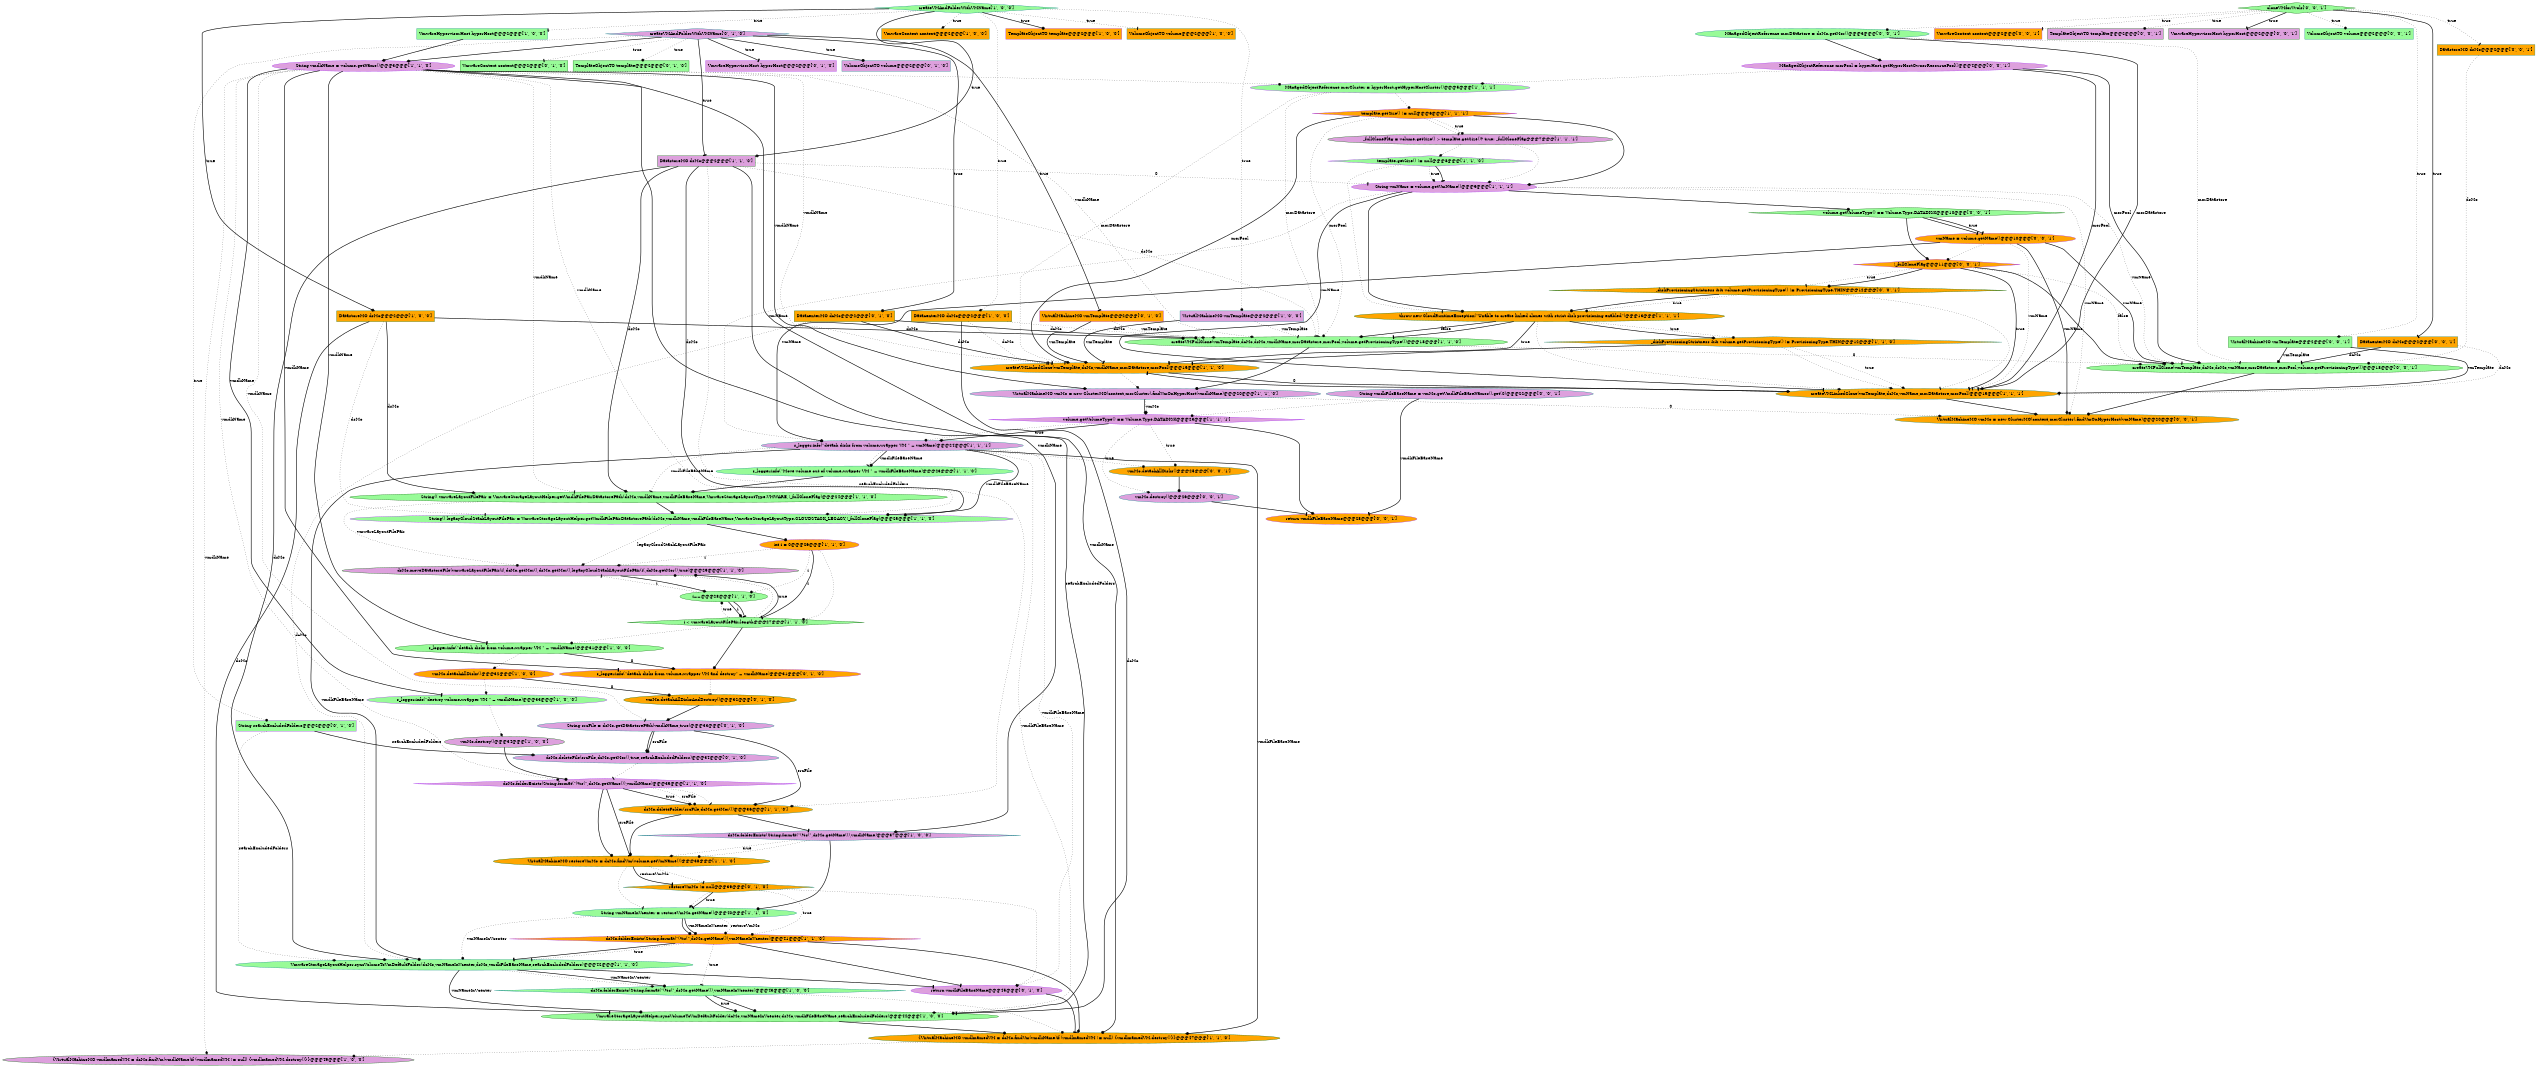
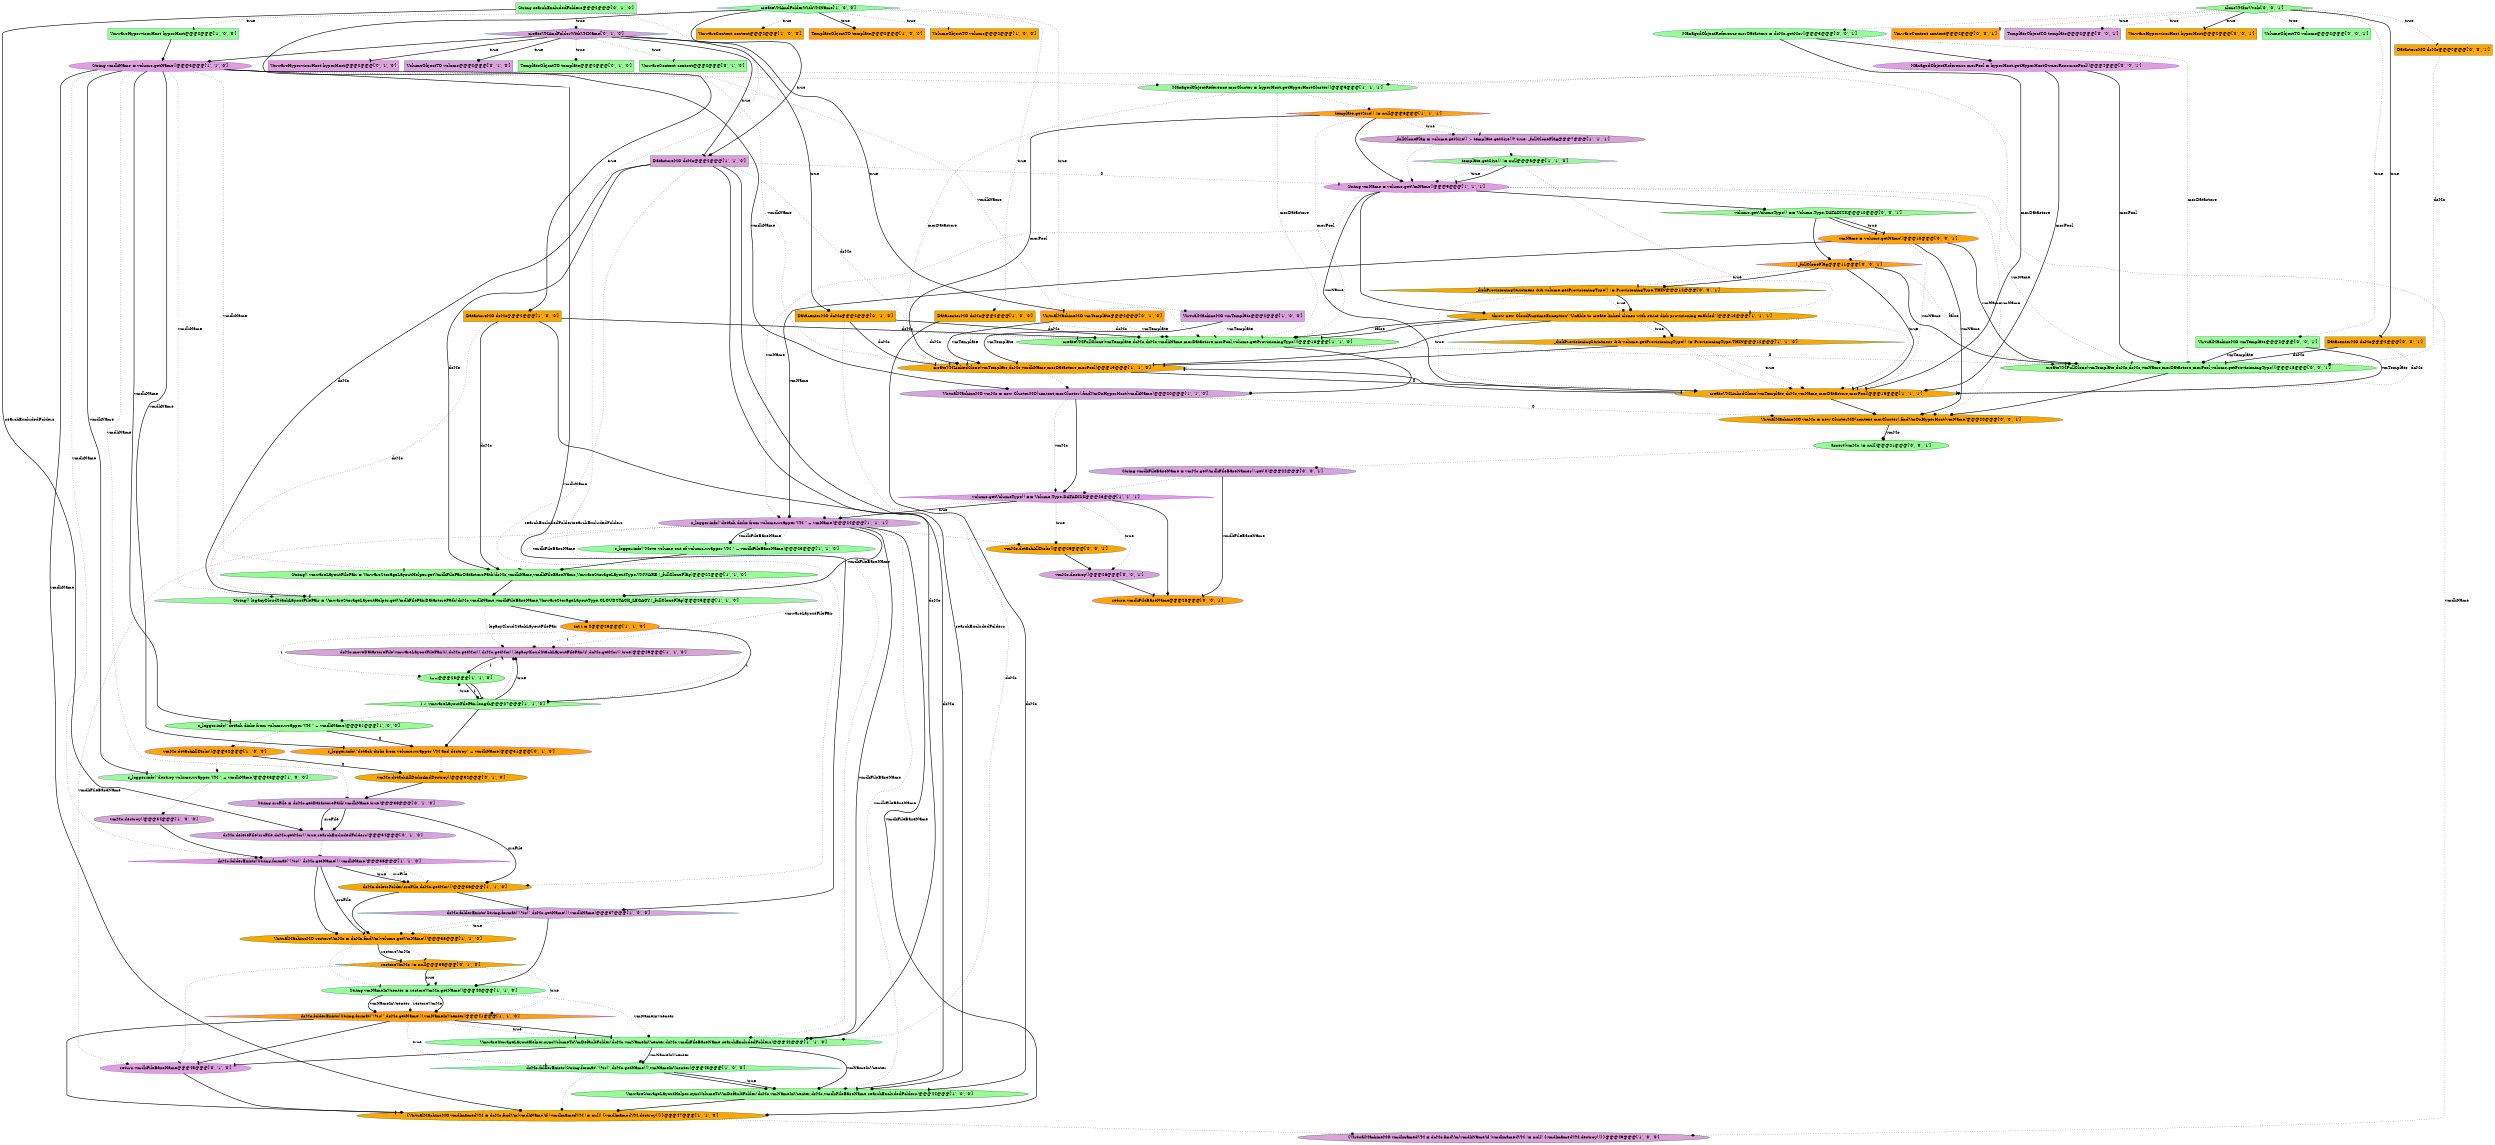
node "VmwareHypervisorHost hyperHost@@@2@@@['0', '0', '1']": fillcolor plum -> orange
edge "createVMAndFolderWithVMName['0', '1', '0']" -> "String searchExcludedFolders@@@2@@@['0', '1', '0']": reversed
node "assert(vmMo != null)@@@21@@@['0', '0', '1']": added
